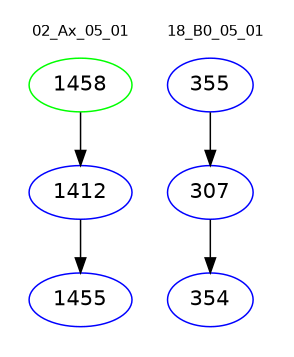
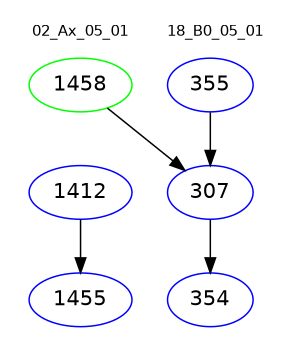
edge "1458" -> "1412": now "1458" -> "307"
